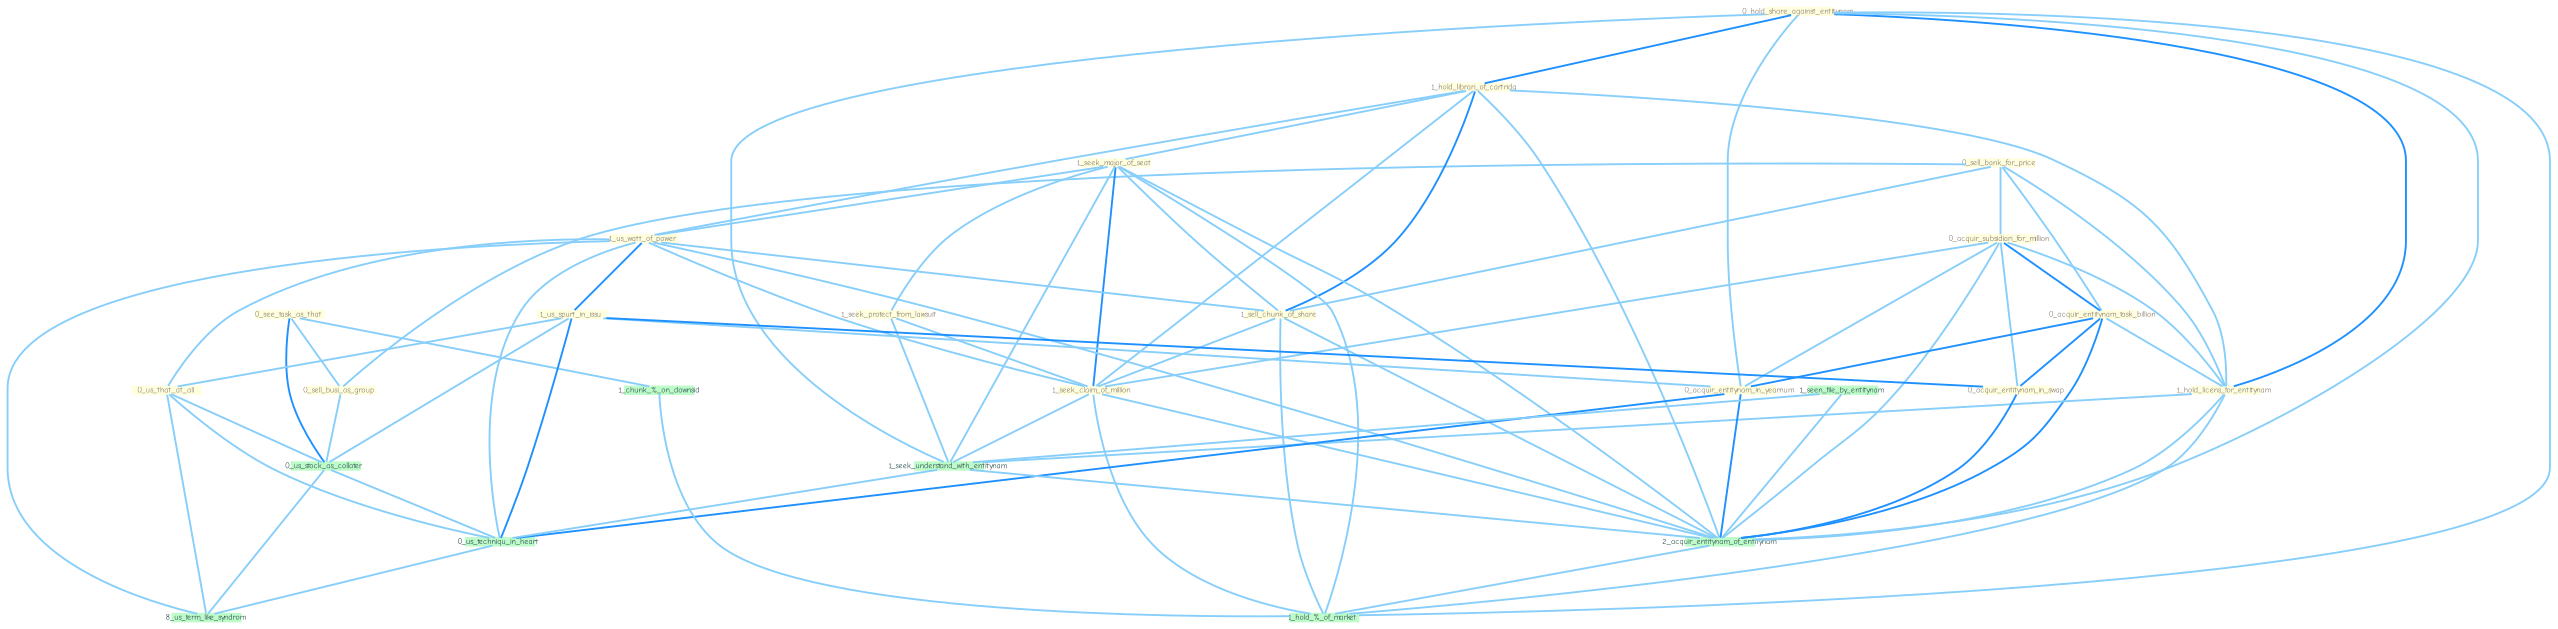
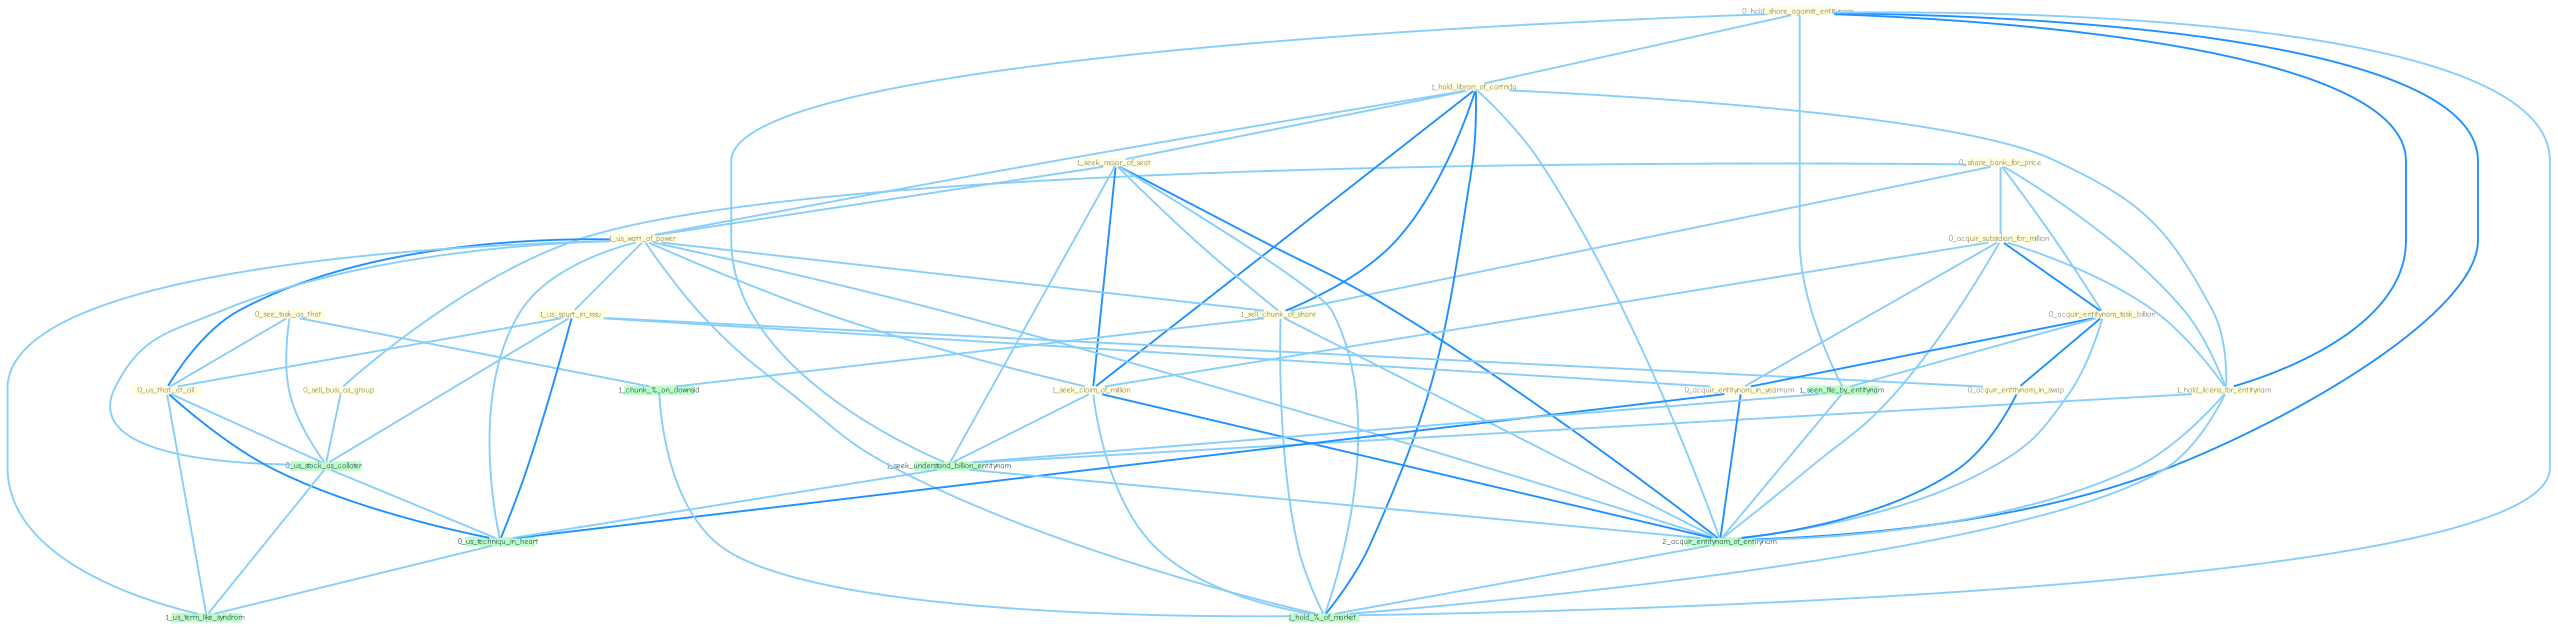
edge "0_hold_share_against_entitynam" -- "1_hold_librari_of_cartridg": color #1e90ff -> #87cefa
node "0_sell_bank_for_price": label "0_sell_bank_for_price" -> "0_share_bank_for_price"
edge "0_hold_share_against_entitynam" -- "0_acquir_entitynam_in_yearnum": now "0_hold_share_against_entitynam" -- "1_seen_file_by_entitynam"
edge "1_hold_librari_of_cartridg" -- "1_seek_claim_of_million": color #87cefa -> #1e90ff
edge "0_hold_share_against_entitynam" -- "2_acquir_entitynam_of_entitynam": color #87cefa -> #1e90ff
edge "1_us_watt_of_power" -- "0_us_that_at_all": color #87cefa -> #1e90ff
edge "1_us_watt_of_power" -- "1_us_spurt_in_issu": color #1e90ff -> #87cefa
node "1_seek_protect_from_lawsuit": removed
edge "0_acquir_subsidiari_for_million" -- "0_acquir_entitynam_in_swap": removed
edge "1_us_watt_of_power" -- "0_us_stock_as_collater": added
edge "1_seek_major_of_seat" -- "2_acquir_entitynam_of_entitynam": color #87cefa -> #1e90ff
edge "1_sell_chunk_of_share" -- "1_seek_claim_of_million": now "1_sell_chunk_of_share" -- "1_chunk_%_on_downsid"
edge "0_see_task_as_that" -- "0_sell_busi_as_group": now "0_see_task_as_that" -- "0_us_that_at_all"
edge "0_acquir_entitynam_task_billion" -- "1_hold_licens_for_entitynam": now "0_acquir_entitynam_task_billion" -- "1_seen_file_by_entitynam"
edge "1_us_spurt_in_issu" -- "0_acquir_entitynam_in_swap": color #1e90ff -> #87cefa
edge "0_see_task_as_that" -- "0_us_stock_as_collater": color #1e90ff -> #87cefa
edge "1_hold_librari_of_cartridg" -- "1_hold_%_of_market": added
node "1_seek_understand_with_entitynam": label "1_seek_understand_with_entitynam" -> "1_seek_understand_billion_entitynam"
edge "1_seek_claim_of_million" -- "2_acquir_entitynam_of_entitynam": color #87cefa -> #1e90ff
edge "0_acquir_entitynam_task_billion" -- "2_acquir_entitynam_of_entitynam": color #1e90ff -> #87cefa
edge "0_us_that_at_all" -- "0_us_techniqu_in_heart": color #87cefa -> #1e90ff
edge "1_us_watt_of_power" -- "1_hold_%_of_market": added
node "8_us_term_like_syndrom": label "8_us_term_like_syndrom" -> "1_us_term_like_syndrom"
